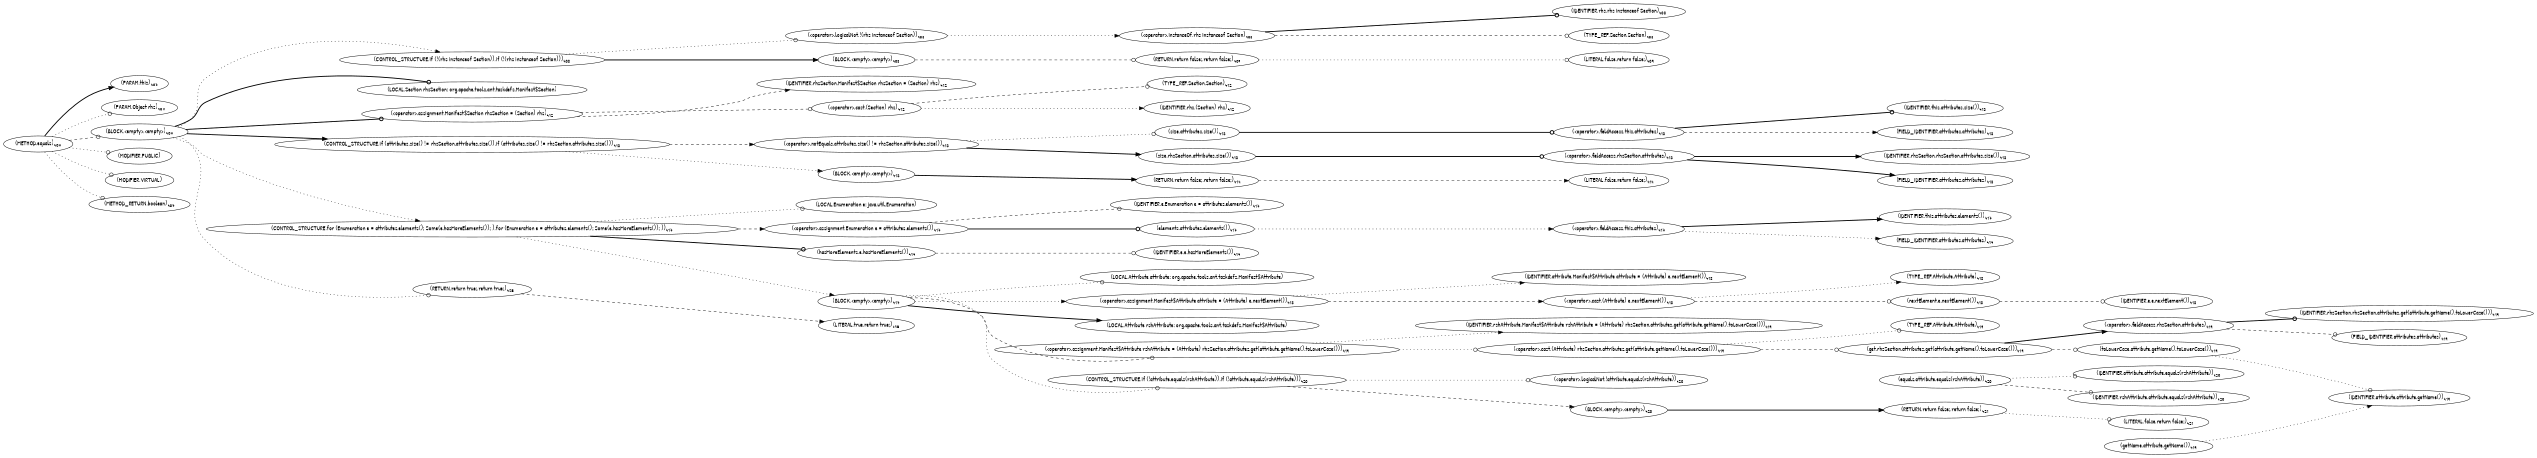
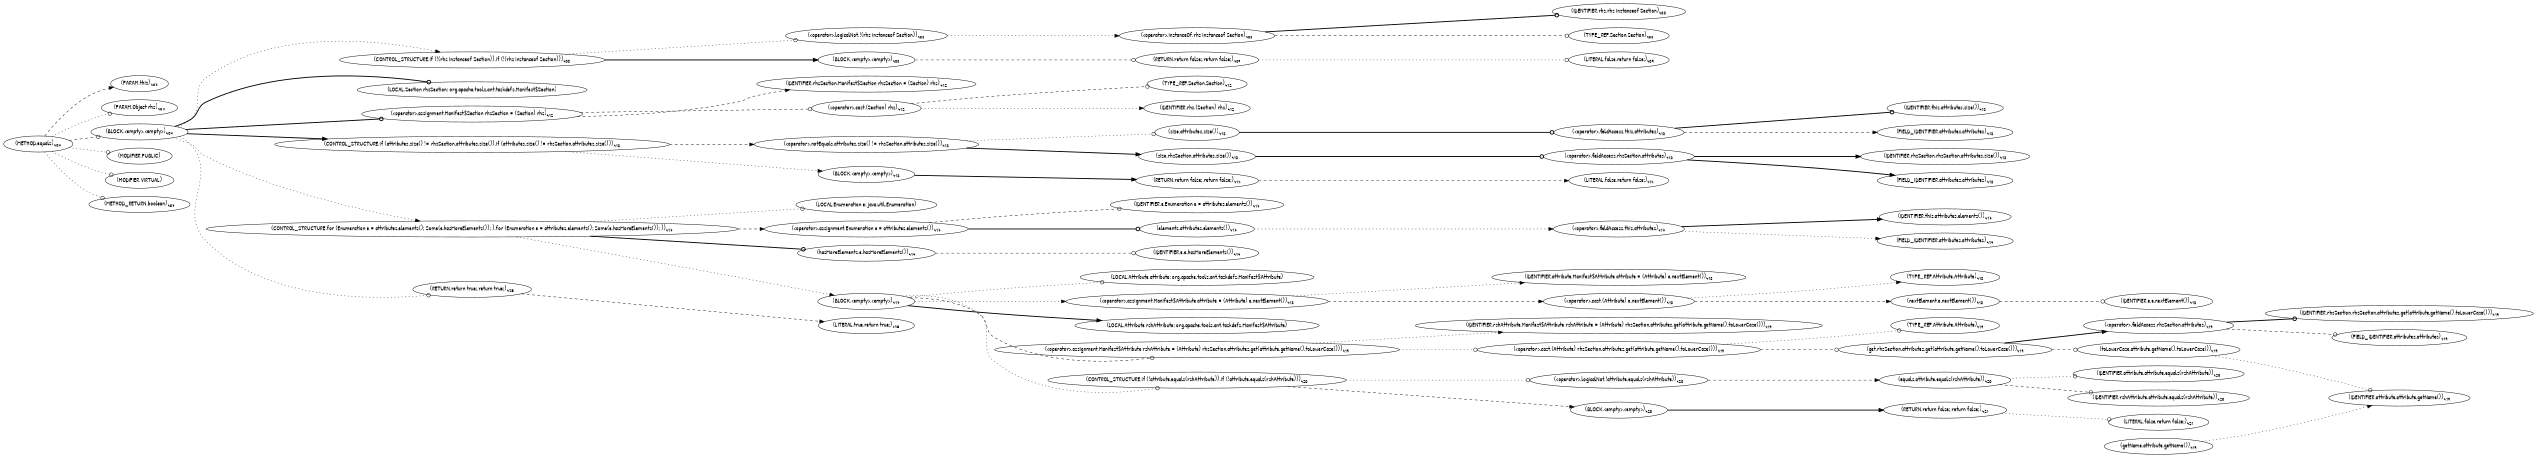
edge "(METHOD,equals)" -> "(PARAM,this)": style bold -> dashed
edge "(<operator>.cast,(Attribute) e.nextElement())" -> "(nextElement,e.nextElement())": arrowhead odot -> normal
edge "(<operator>.logicalNot,!attribute.equals(rshAttribute))" -> "(equals,attribute.equals(rshAttribute))": added
